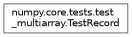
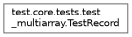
node "numpy.core.tests.test _multiarray.TestRecord": label "numpy.core.tests.test _multiarray.TestRecord" -> "test.core.tests.test _multiarray.TestRecord"
